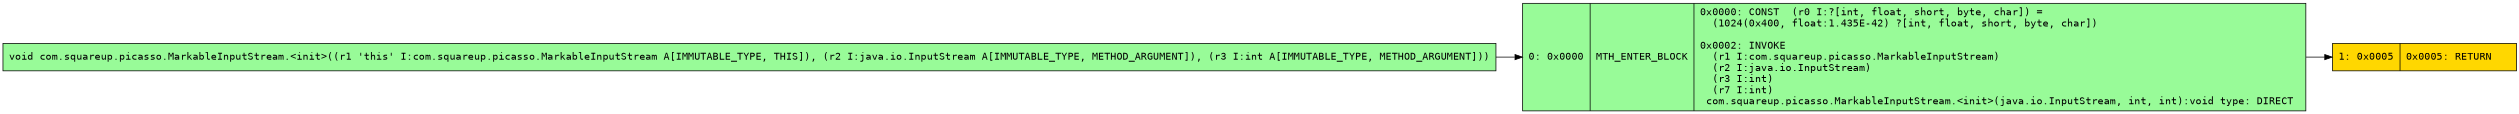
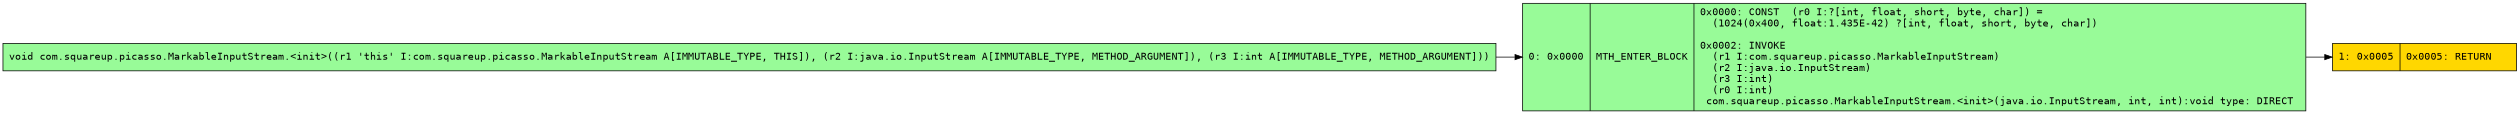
node "0: 0x0000": text "(r7 I:int)" -> "(r0 I:int)"
